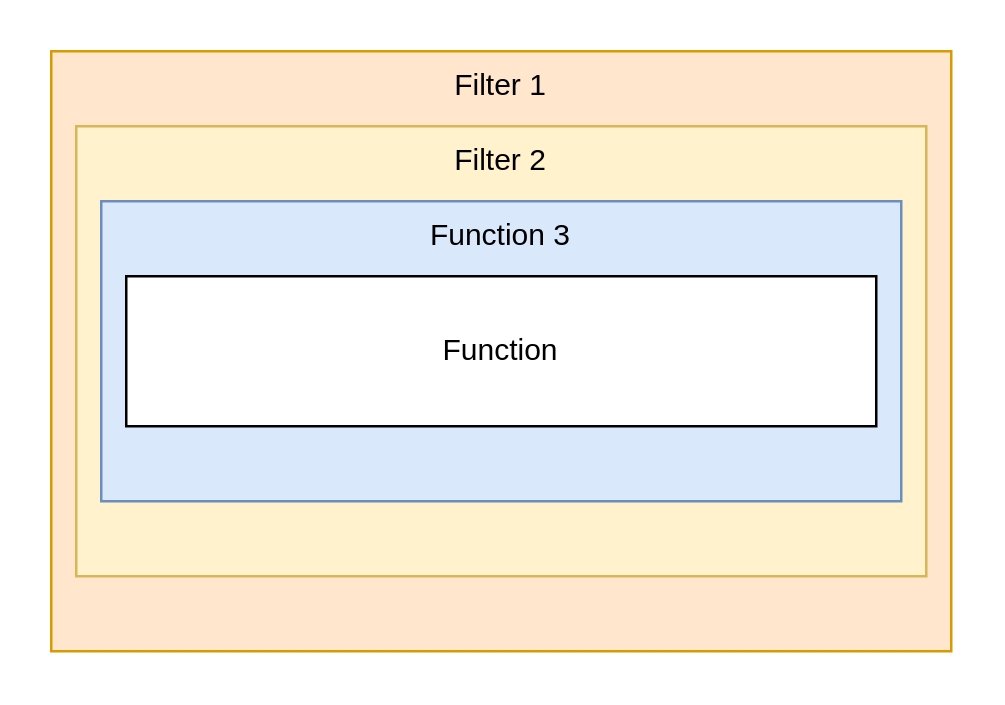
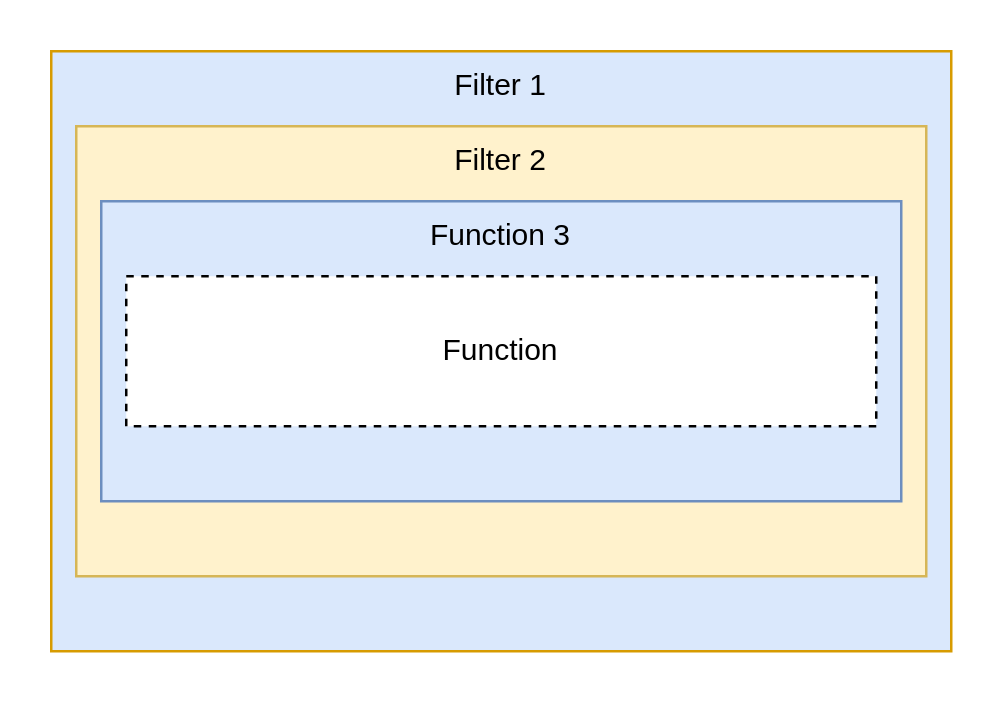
node "Filter 1": fillcolor #ffe6cc -> #dae8fc
node "Function": style solid -> dashed
